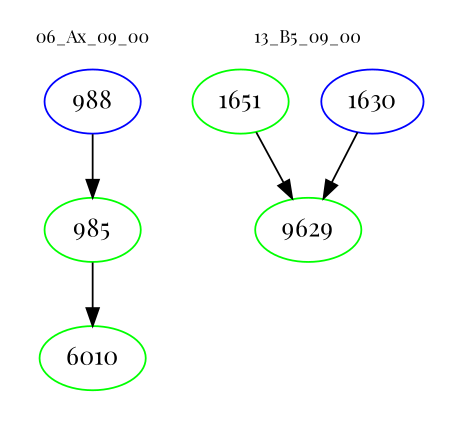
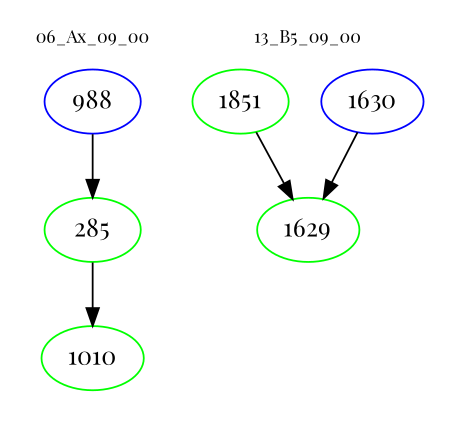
node "1651": label "1651" -> "1851"
node "985": label "985" -> "285"
node "9629": label "9629" -> "1629"
node "6010": label "6010" -> "1010"
